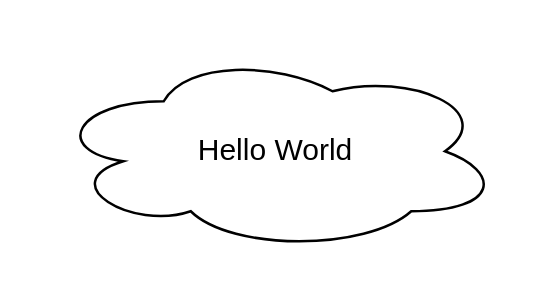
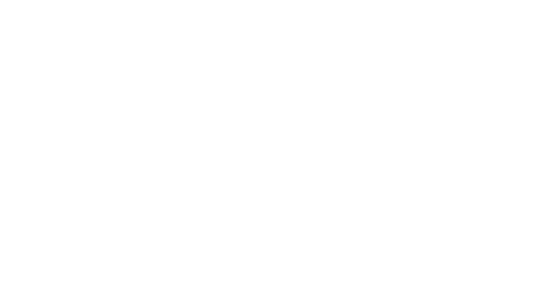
node "Hello World": removed
